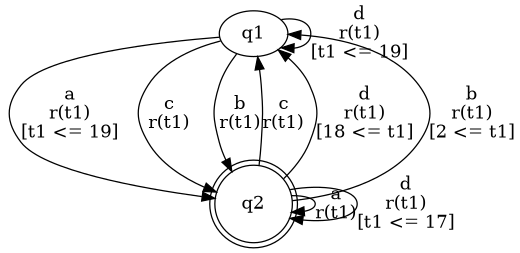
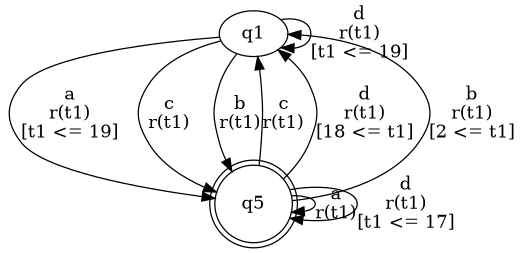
node "q2": label "q2" -> "q5"
